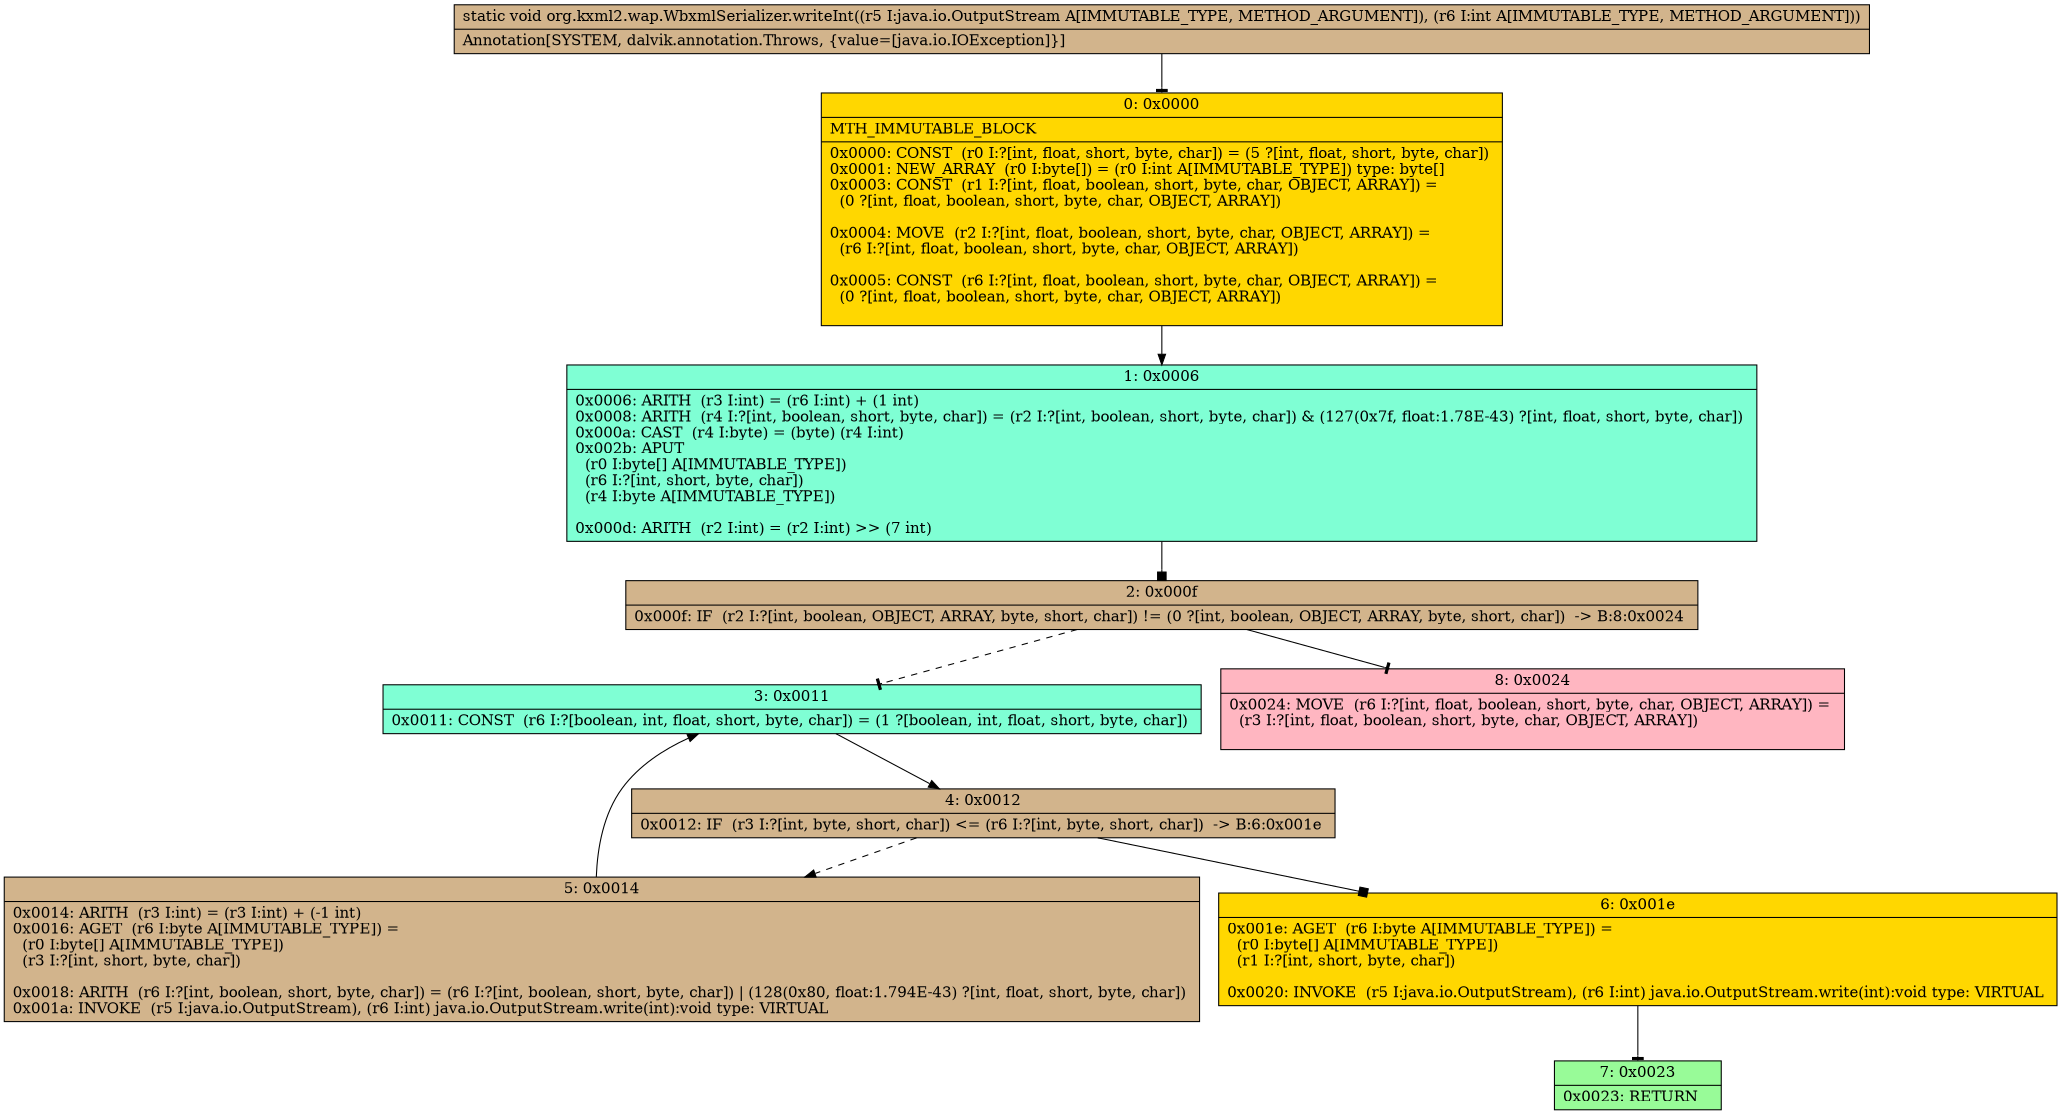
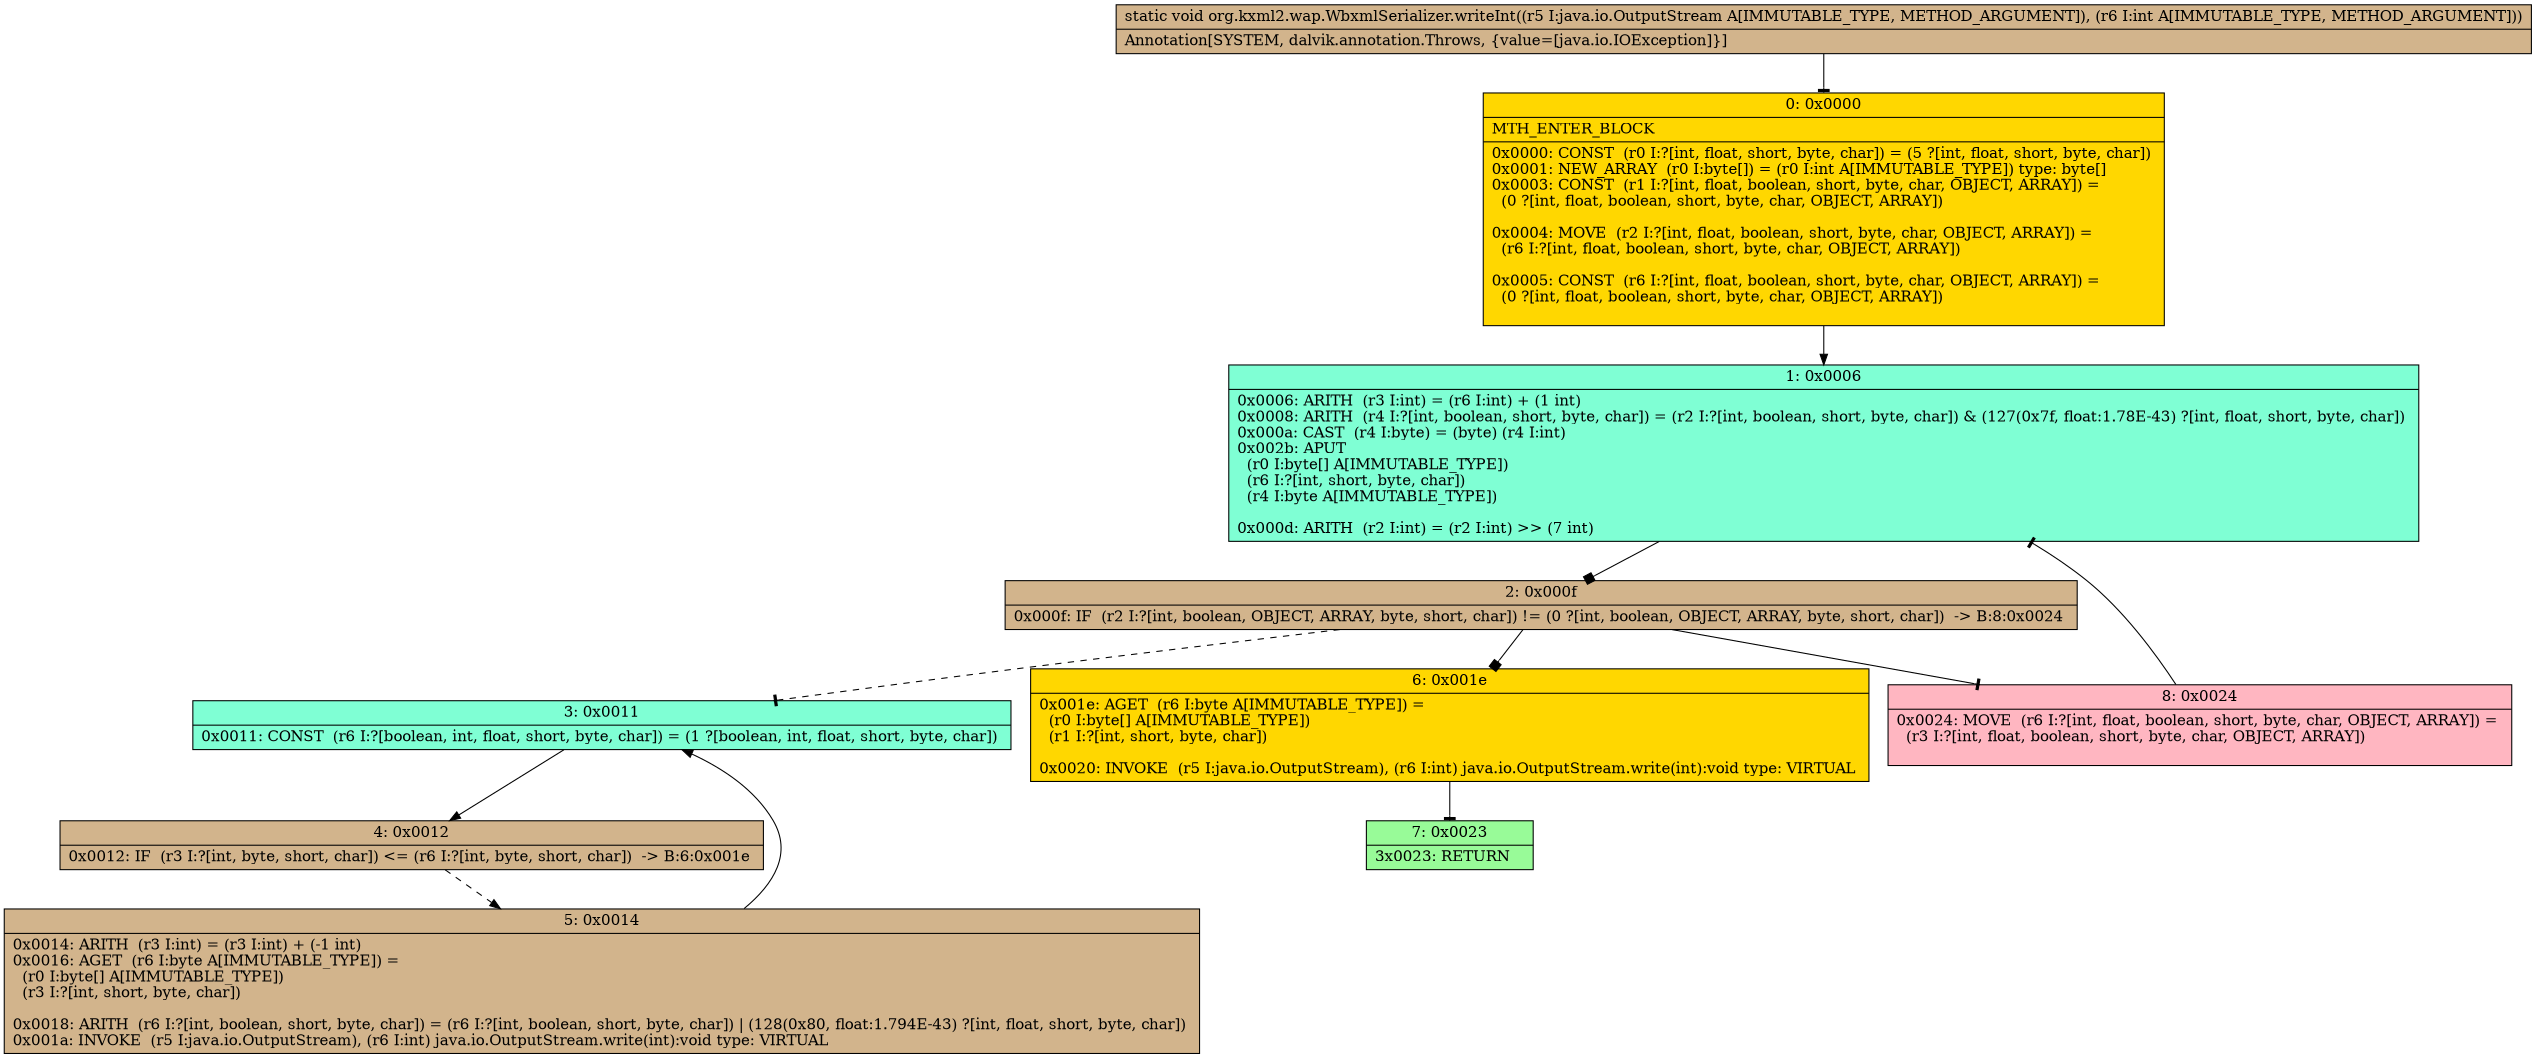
node "0: 0x0000": text "MTH_IMMUTABLE_BLOCK" -> "MTH_ENTER_BLOCK"
edge "8: 0x0024" -> "1: 0x0006": added
edge "4: 0x0012" -> "6: 0x001e": now "2: 0x000f" -> "6: 0x001e"
node "7: 0x0023": text "0x0023: RETURN" -> "3x0023: RETURN"
